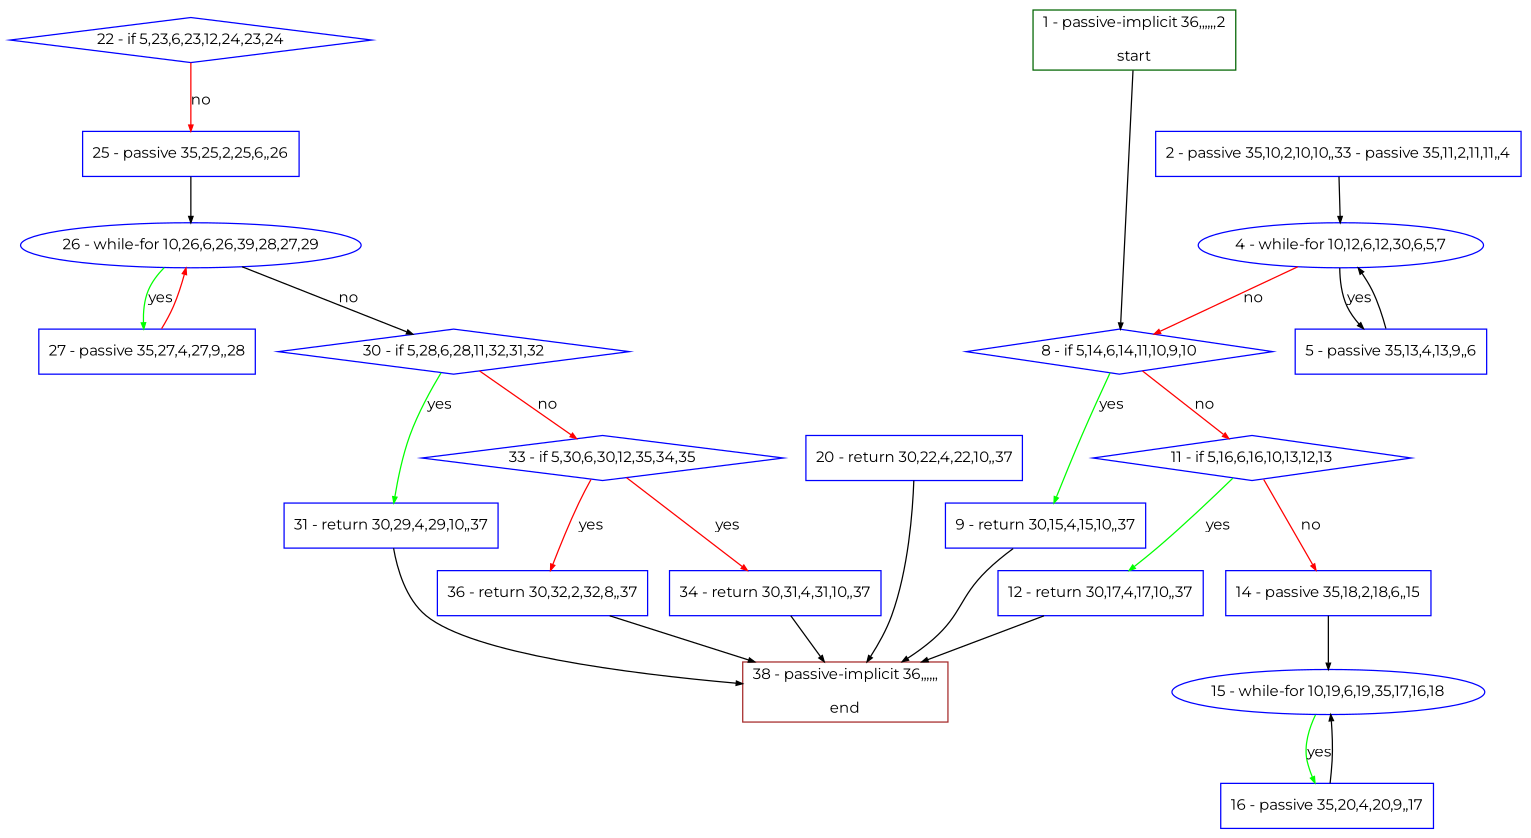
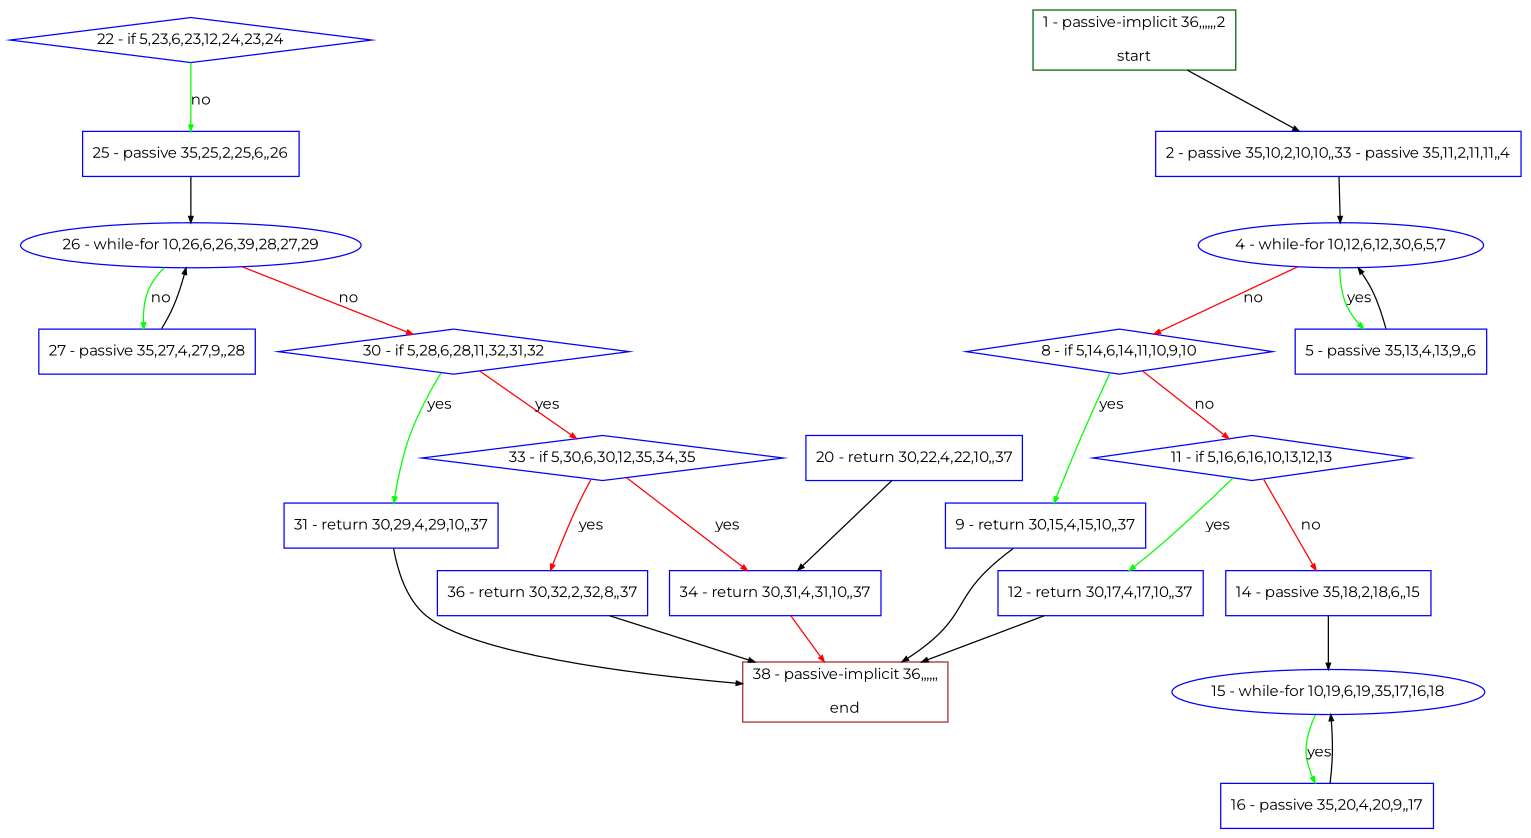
edge "22 - if 5,23,6,23,12,24,23,24" -> "25 - passive 35,25,2,25,6,,26": color #ff0000 -> #00ff00
edge "1 - passive-implicit 36,,,,,,2 start" -> "8 - if 5,14,6,14,11,10,9,10": now "1 - passive-implicit 36,,,,,,2 start" -> "2 - passive 35,10,2,10,10,,33 - passive 35,11,2,11,11,,4"
edge "26 - while-for 10,26,6,26,39,28,27,29" -> "27 - passive 35,27,4,27,9,,28": label "yes" -> "no"
edge "4 - while-for 10,12,6,12,30,6,5,7" -> "5 - passive 35,13,4,13,9,,6": color #000000 -> #00ff00
edge "26 - while-for 10,26,6,26,39,28,27,29" -> "30 - if 5,28,6,28,11,32,31,32": color #000000 -> #ff0000
edge "27 - passive 35,27,4,27,9,,28" -> "26 - while-for 10,26,6,26,39,28,27,29": color #ff0000 -> #000000
edge "30 - if 5,28,6,28,11,32,31,32" -> "33 - if 5,30,6,30,12,35,34,35": label "no" -> "yes"
edge "20 - return 30,22,4,22,10,,37" -> "38 - passive-implicit 36,,,,,, end": now "20 - return 30,22,4,22,10,,37" -> "34 - return 30,31,4,31,10,,37"
edge "34 - return 30,31,4,31,10,,37" -> "38 - passive-implicit 36,,,,,, end": color #000000 -> #ff0000
